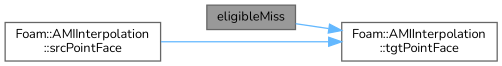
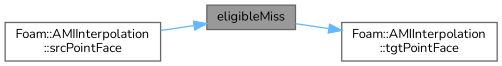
edge "Foam::AMIInterpolation ::srcPointFace" -> "Foam::AMIInterpolation ::tgtPointFace": now "Foam::AMIInterpolation ::srcPointFace" -> "eligibleMiss"
